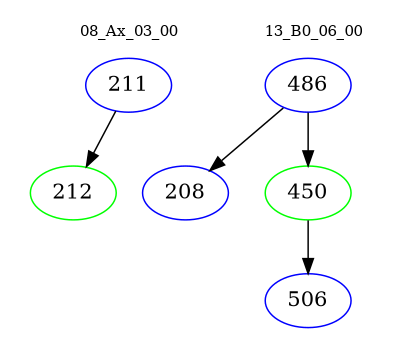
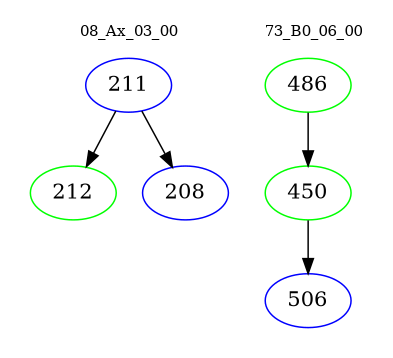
cluster "13_B0_06_00": label "13_B0_06_00" -> "73_B0_06_00"
node "486": color blue -> green
edge "486" -> "208": now "211" -> "208"
